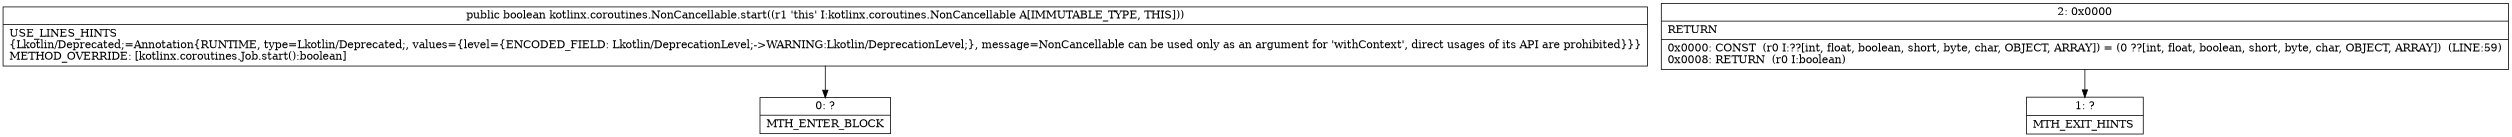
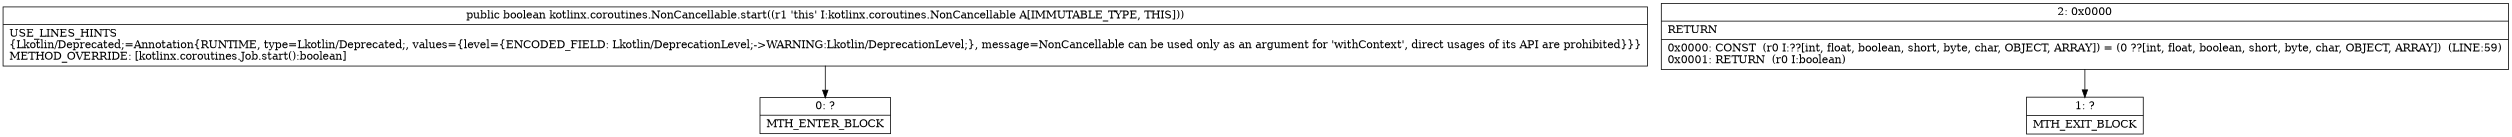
node "2: 0x0000": text "0x0008: RETURN  (r0 I:boolean)" -> "0x0001: RETURN  (r0 I:boolean)"
node "1: ?": text "MTH_EXIT_HINTS" -> "MTH_EXIT_BLOCK"
